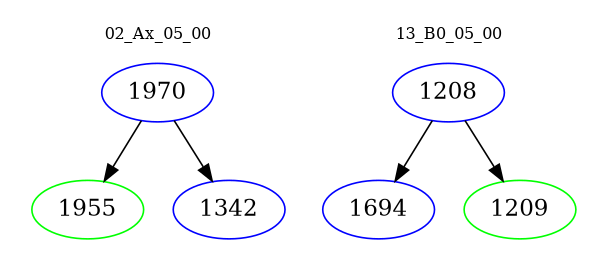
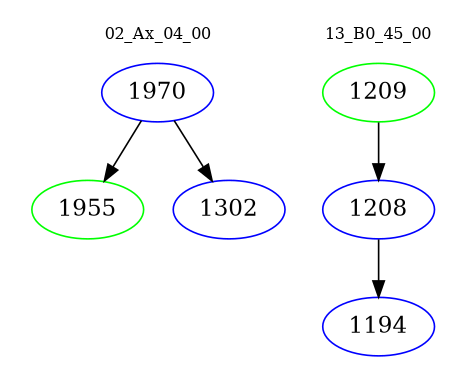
cluster "02_Ax_05_00": label "02_Ax_05_00" -> "02_Ax_04_00"
cluster "13_B0_05_00": label "13_B0_05_00" -> "13_B0_45_00"
edge "1208" -> "1209": reversed
node "1342": label "1342" -> "1302"
node "1694": label "1694" -> "1194"
